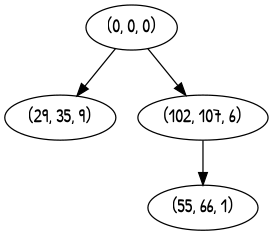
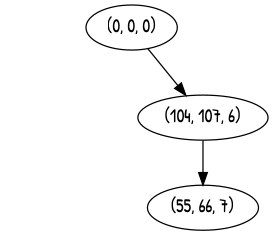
node "(29, 35, 9)": removed
node "(102, 107, 6)": label "(102, 107, 6)" -> "(104, 107, 6)"
node "(55, 66, 1)": label "(55, 66, 1)" -> "(55, 66, 7)"
